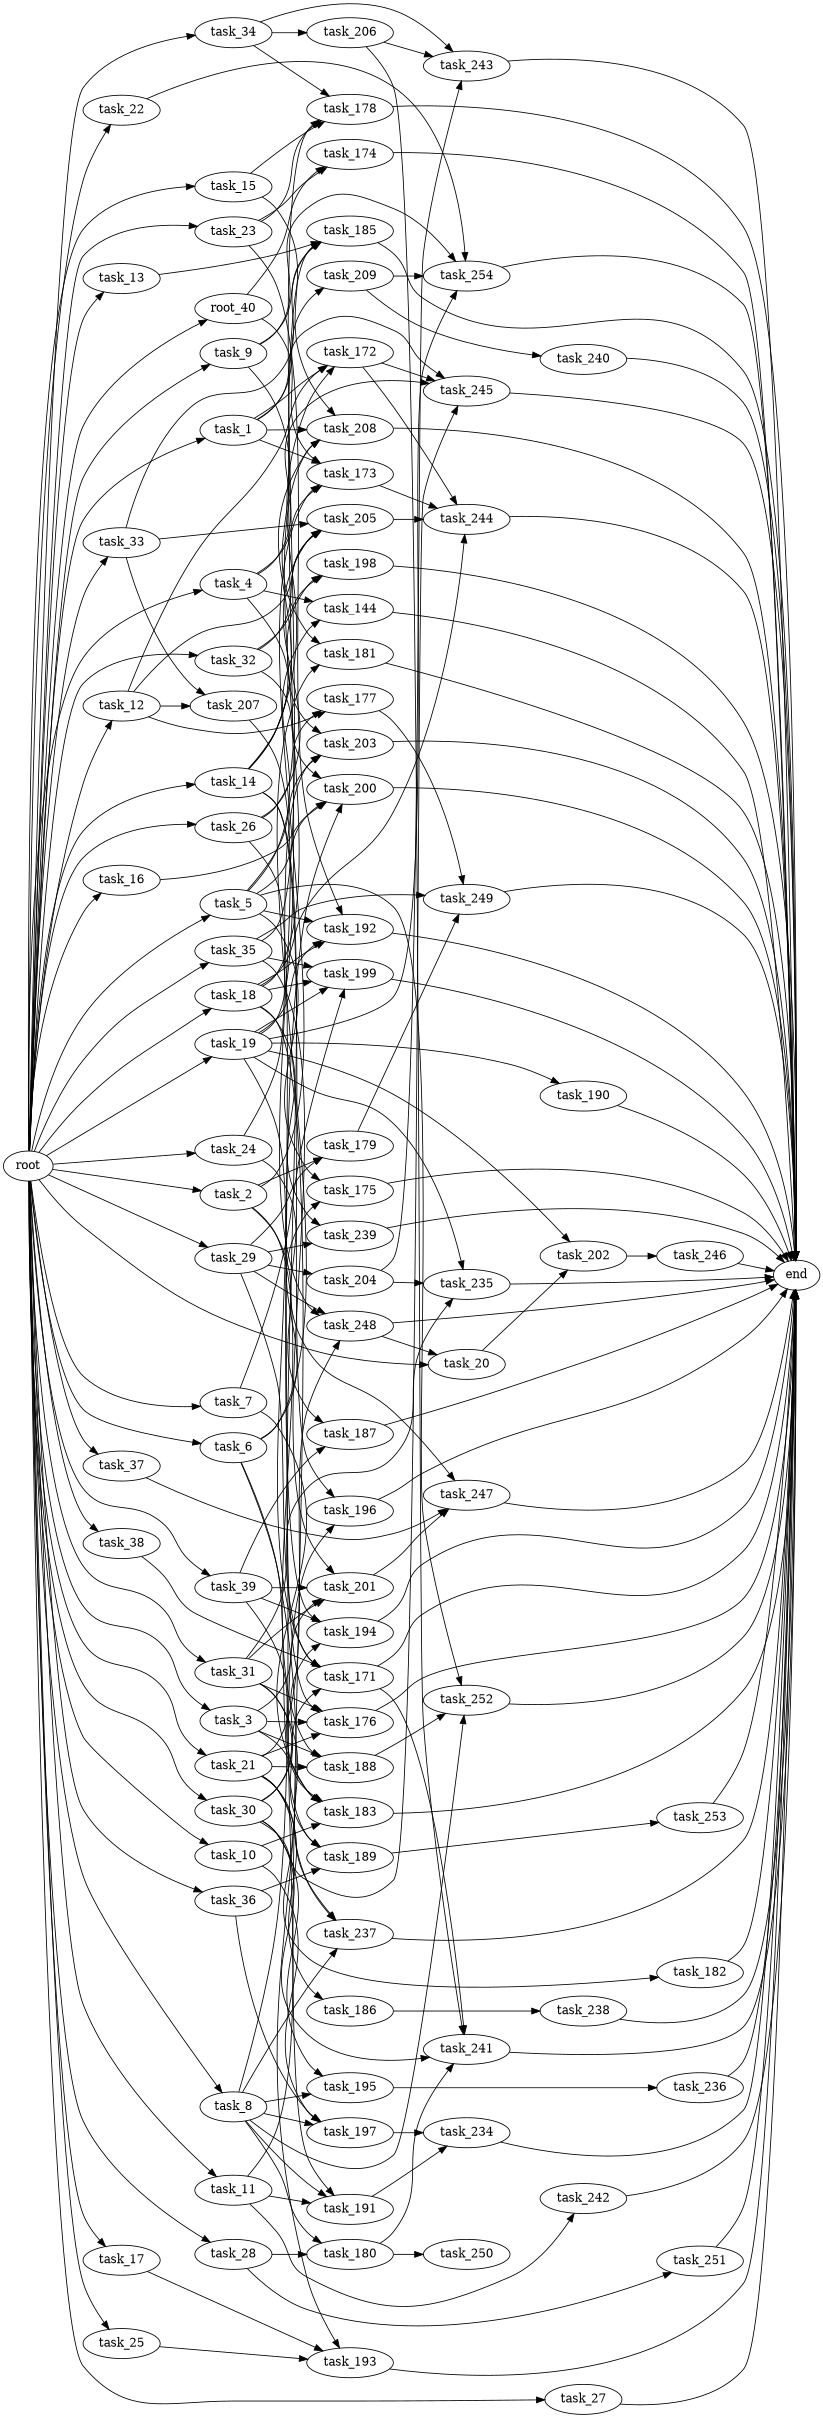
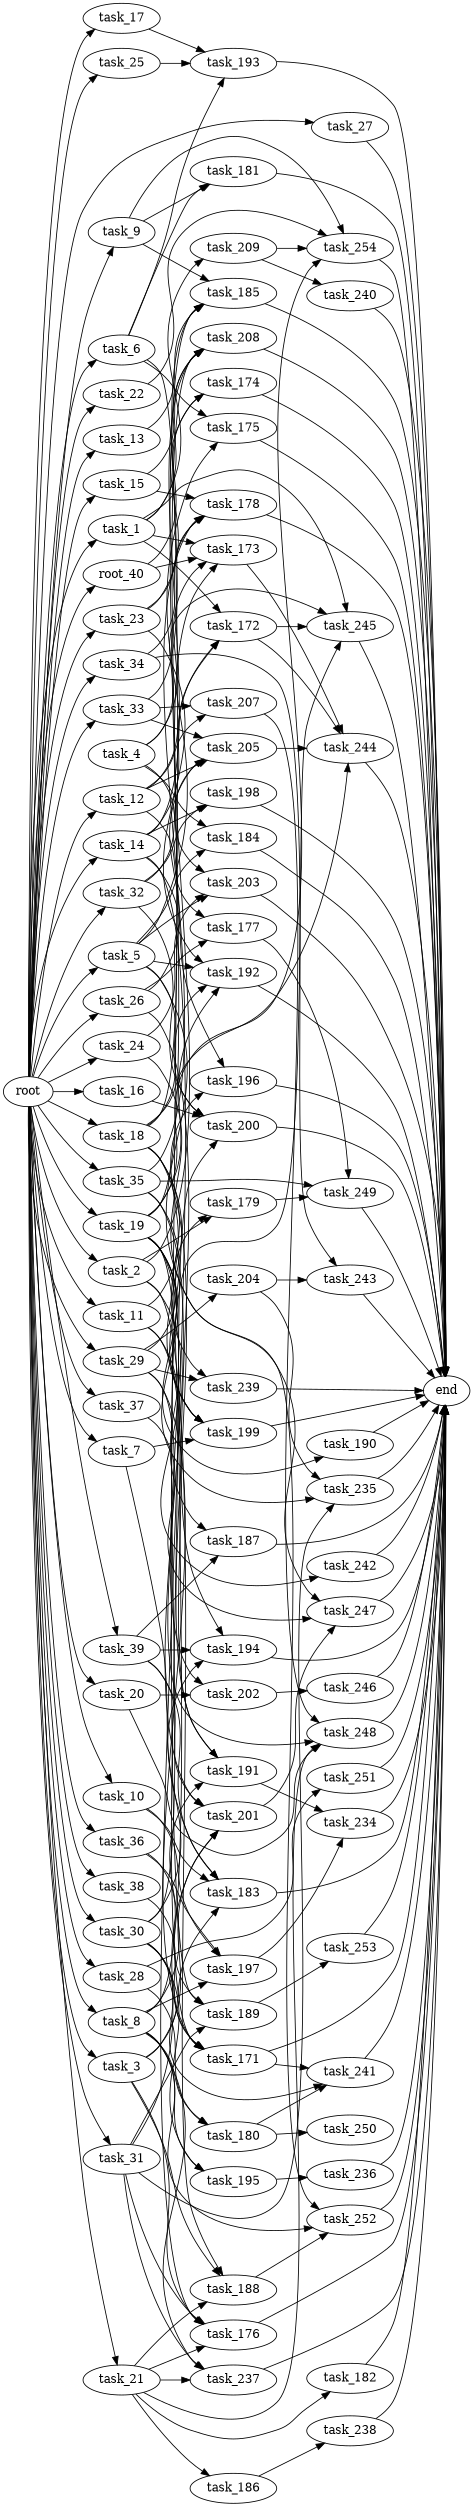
node "task_206": removed
node "task_144": label "task_144" -> "task_184"
edge "root" -> "task_4": removed
edge "task_248" -> "task_20": reversed
